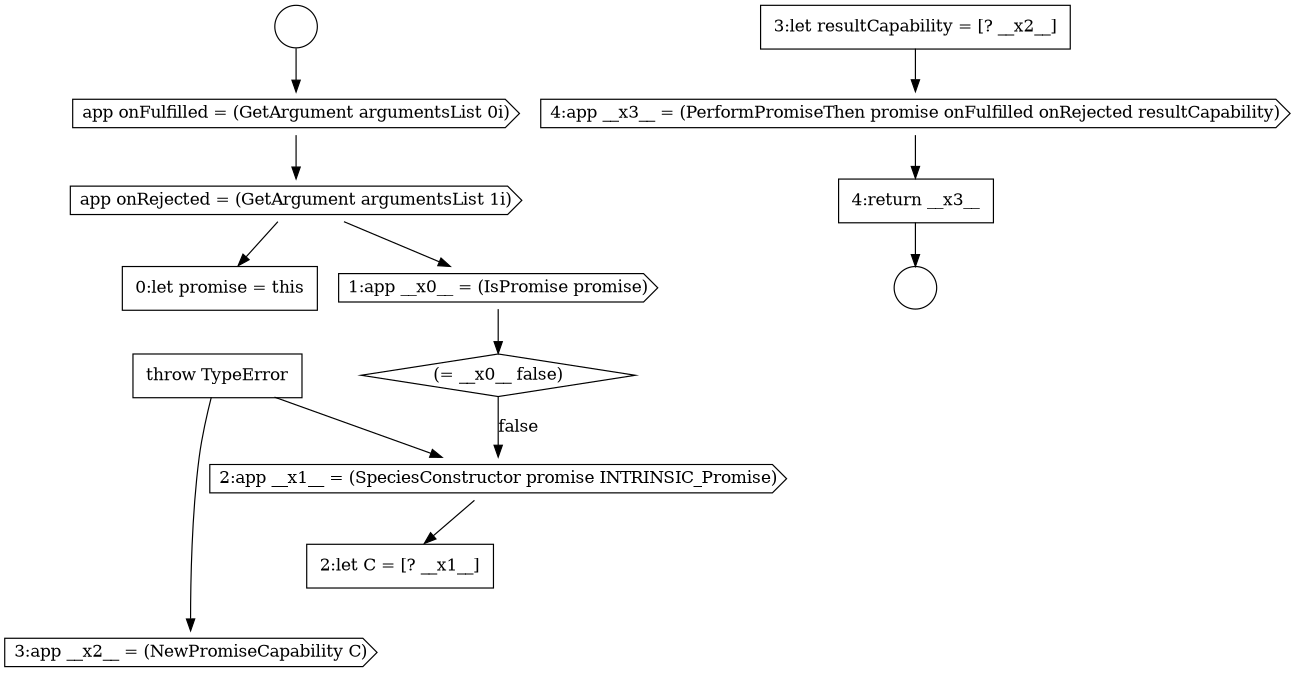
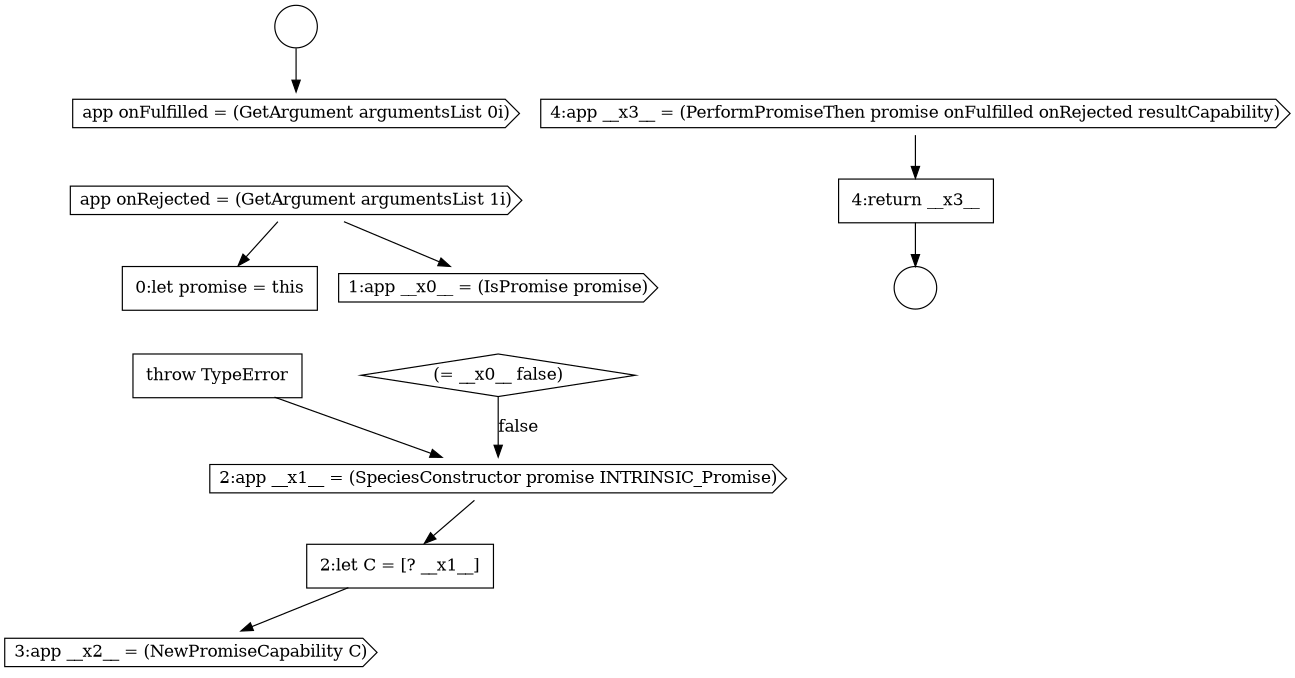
node "3:let resultCapability = [? __x2__]": removed
edge "app onFulfilled = (GetArgument argumentsList 0i)" -> "app onRejected = (GetArgument argumentsList 1i)": removed
edge "1:app __x0__ = (IsPromise promise)" -> "(= __x0__ false)": removed
edge "throw TypeError" -> "3:app __x2__ = (NewPromiseCapability C)": now "2:let C = [? __x1__]" -> "3:app __x2__ = (NewPromiseCapability C)"
